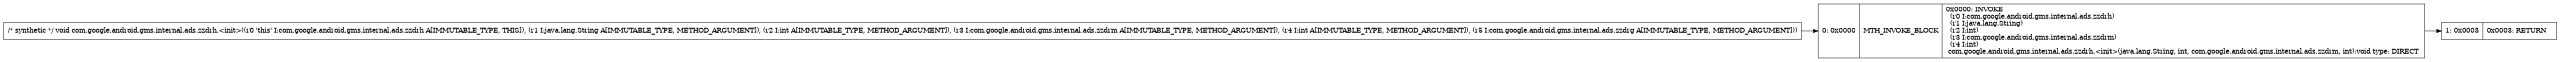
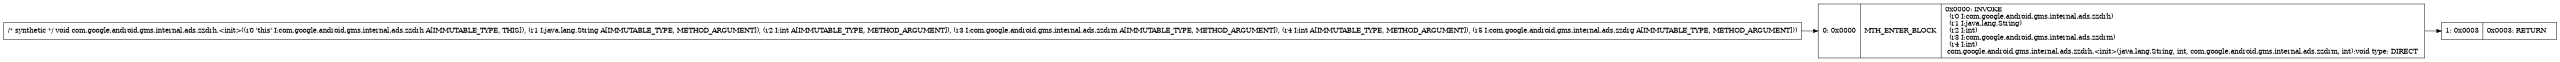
node "0: 0x0000": text "MTH_INVOKE_BLOCK" -> "MTH_ENTER_BLOCK"
